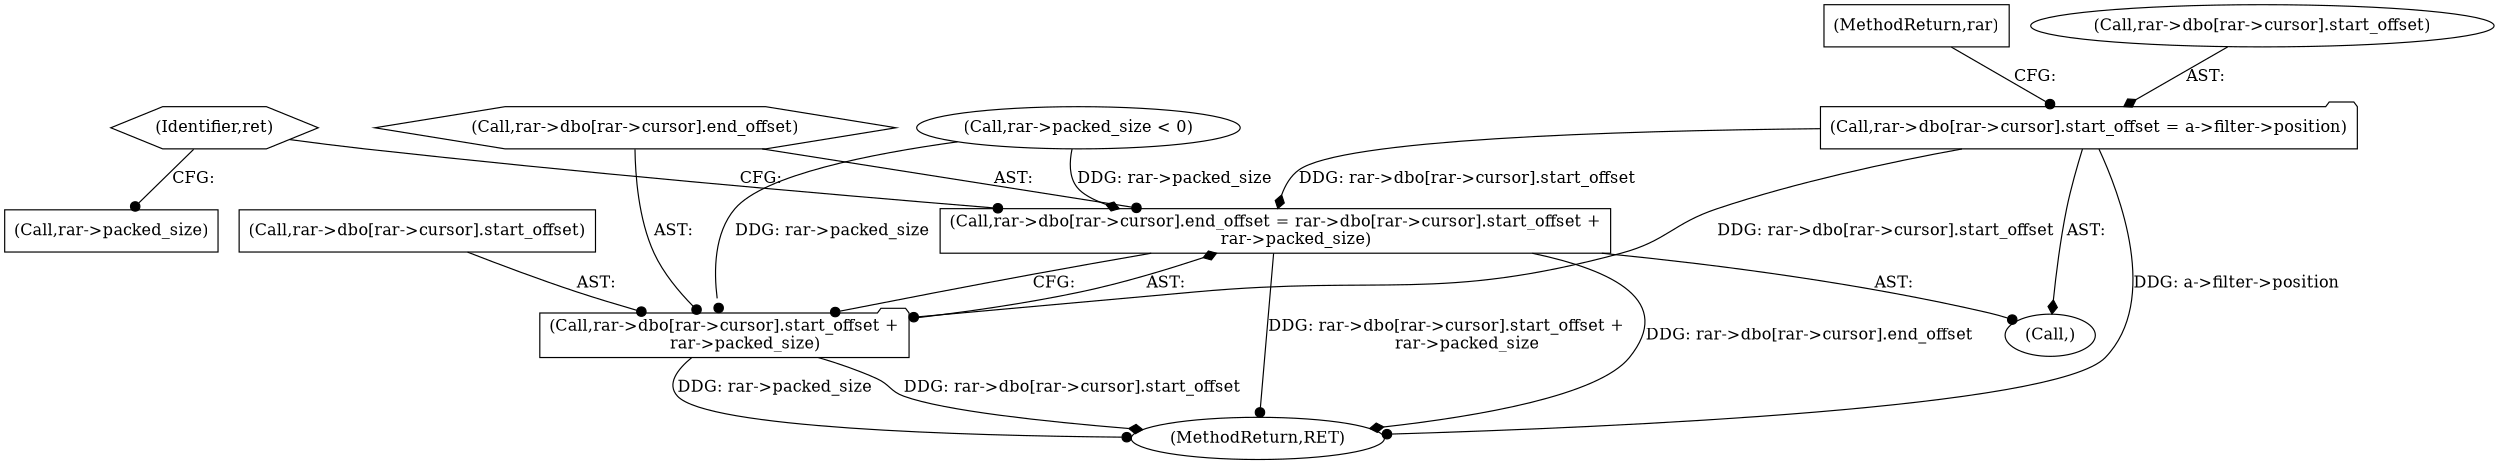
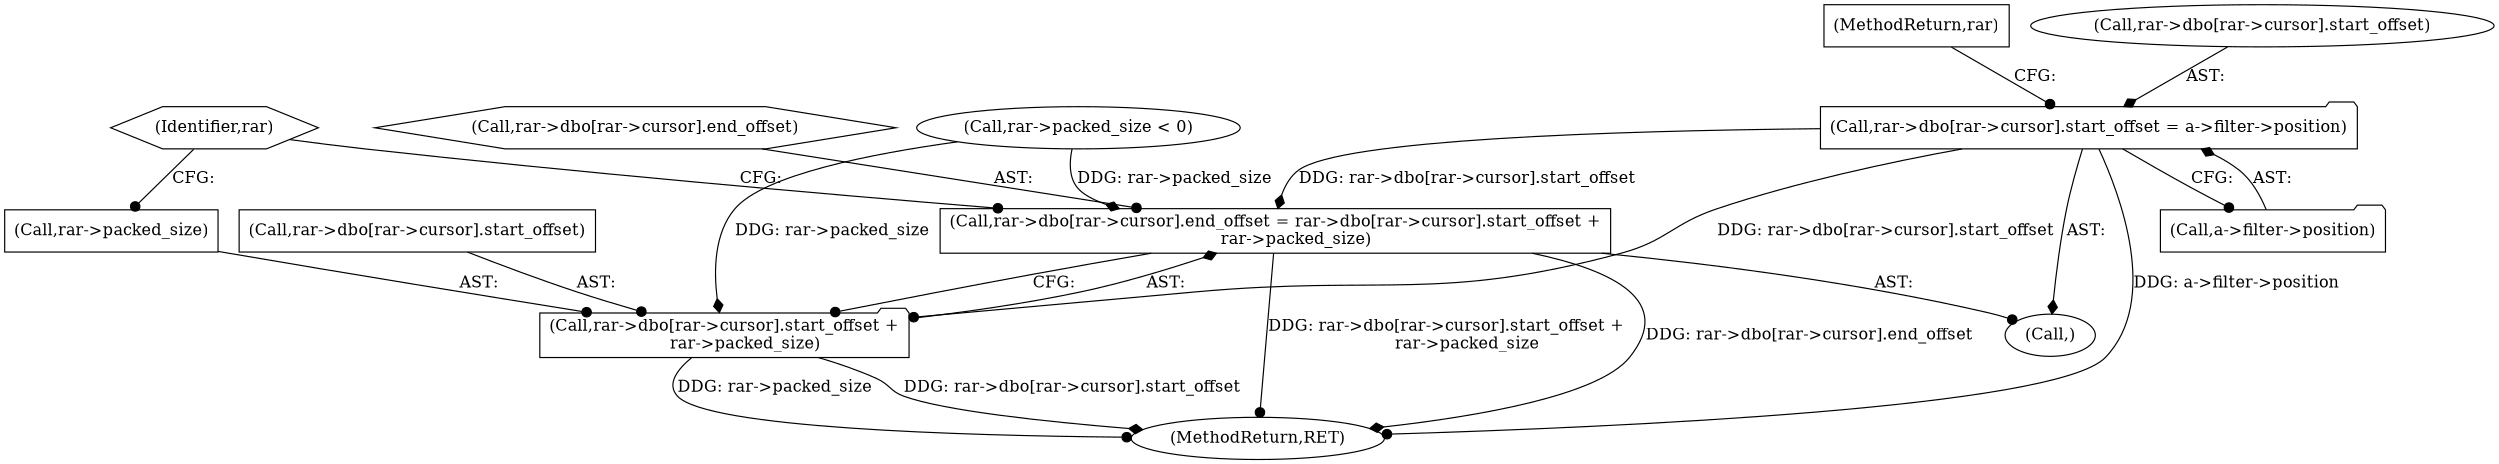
node "(Identifier,ret)": label "(Identifier,ret)" -> "(Identifier,rar)"
edge "(Call,rar->packed_size < 0)" -> "(Call,rar->dbo[rar->cursor].start_offset + rar->packed_size)": arrowhead dot -> diamond
node "(Call,a->filter->position)": added
edge "(Call,rar->dbo[rar->cursor].end_offset)" -> "(Call,rar->dbo[rar->cursor].start_offset + rar->packed_size)": now "(Call,rar->packed_size)" -> "(Call,rar->dbo[rar->cursor].start_offset + rar->packed_size)"
